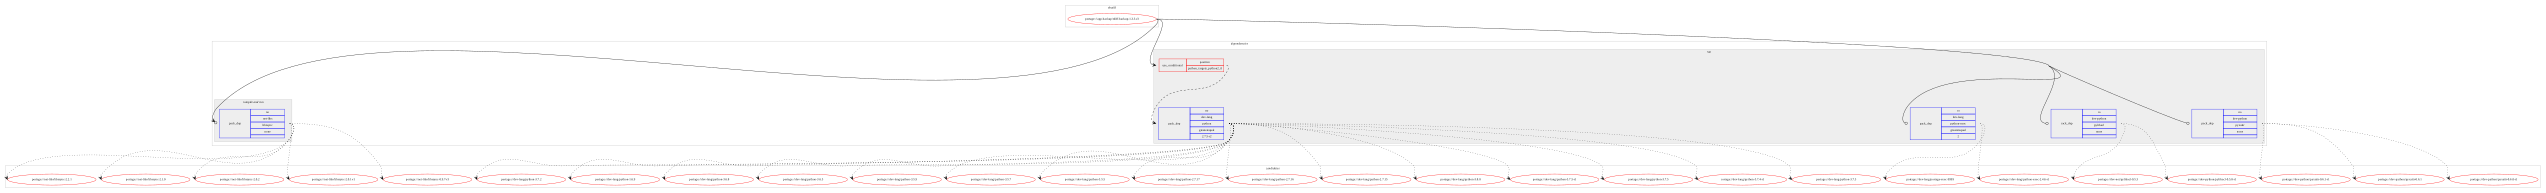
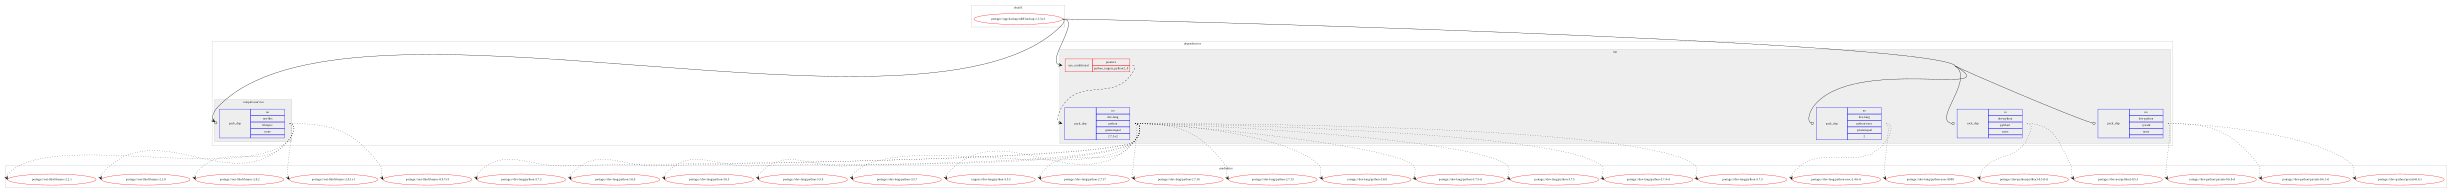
node "portage://dev-lang/python-3.6.8": removed
node "portage://dev-lang/python-3.5.5": label "portage://dev-lang/python-3.5.5" -> "targets://dev-lang/python-3.5.5"
node "portage://dev-lang/portage-exec-9999": label "portage://dev-lang/portage-exec-9999" -> "portage://dev-lang/python-exec-9999"
